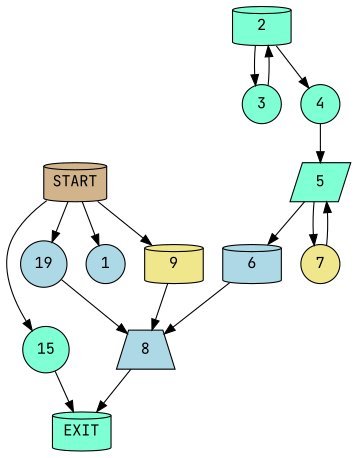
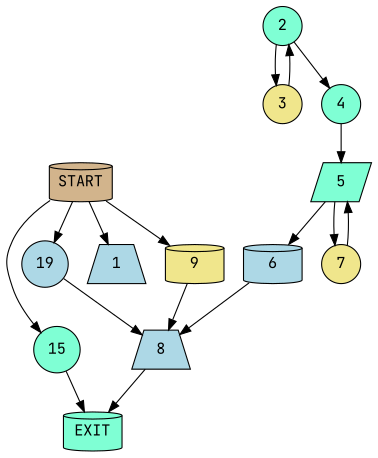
node "2": shape cylinder -> circle
node "3": fillcolor aquamarine -> khaki
node "1": shape circle -> trapezium
